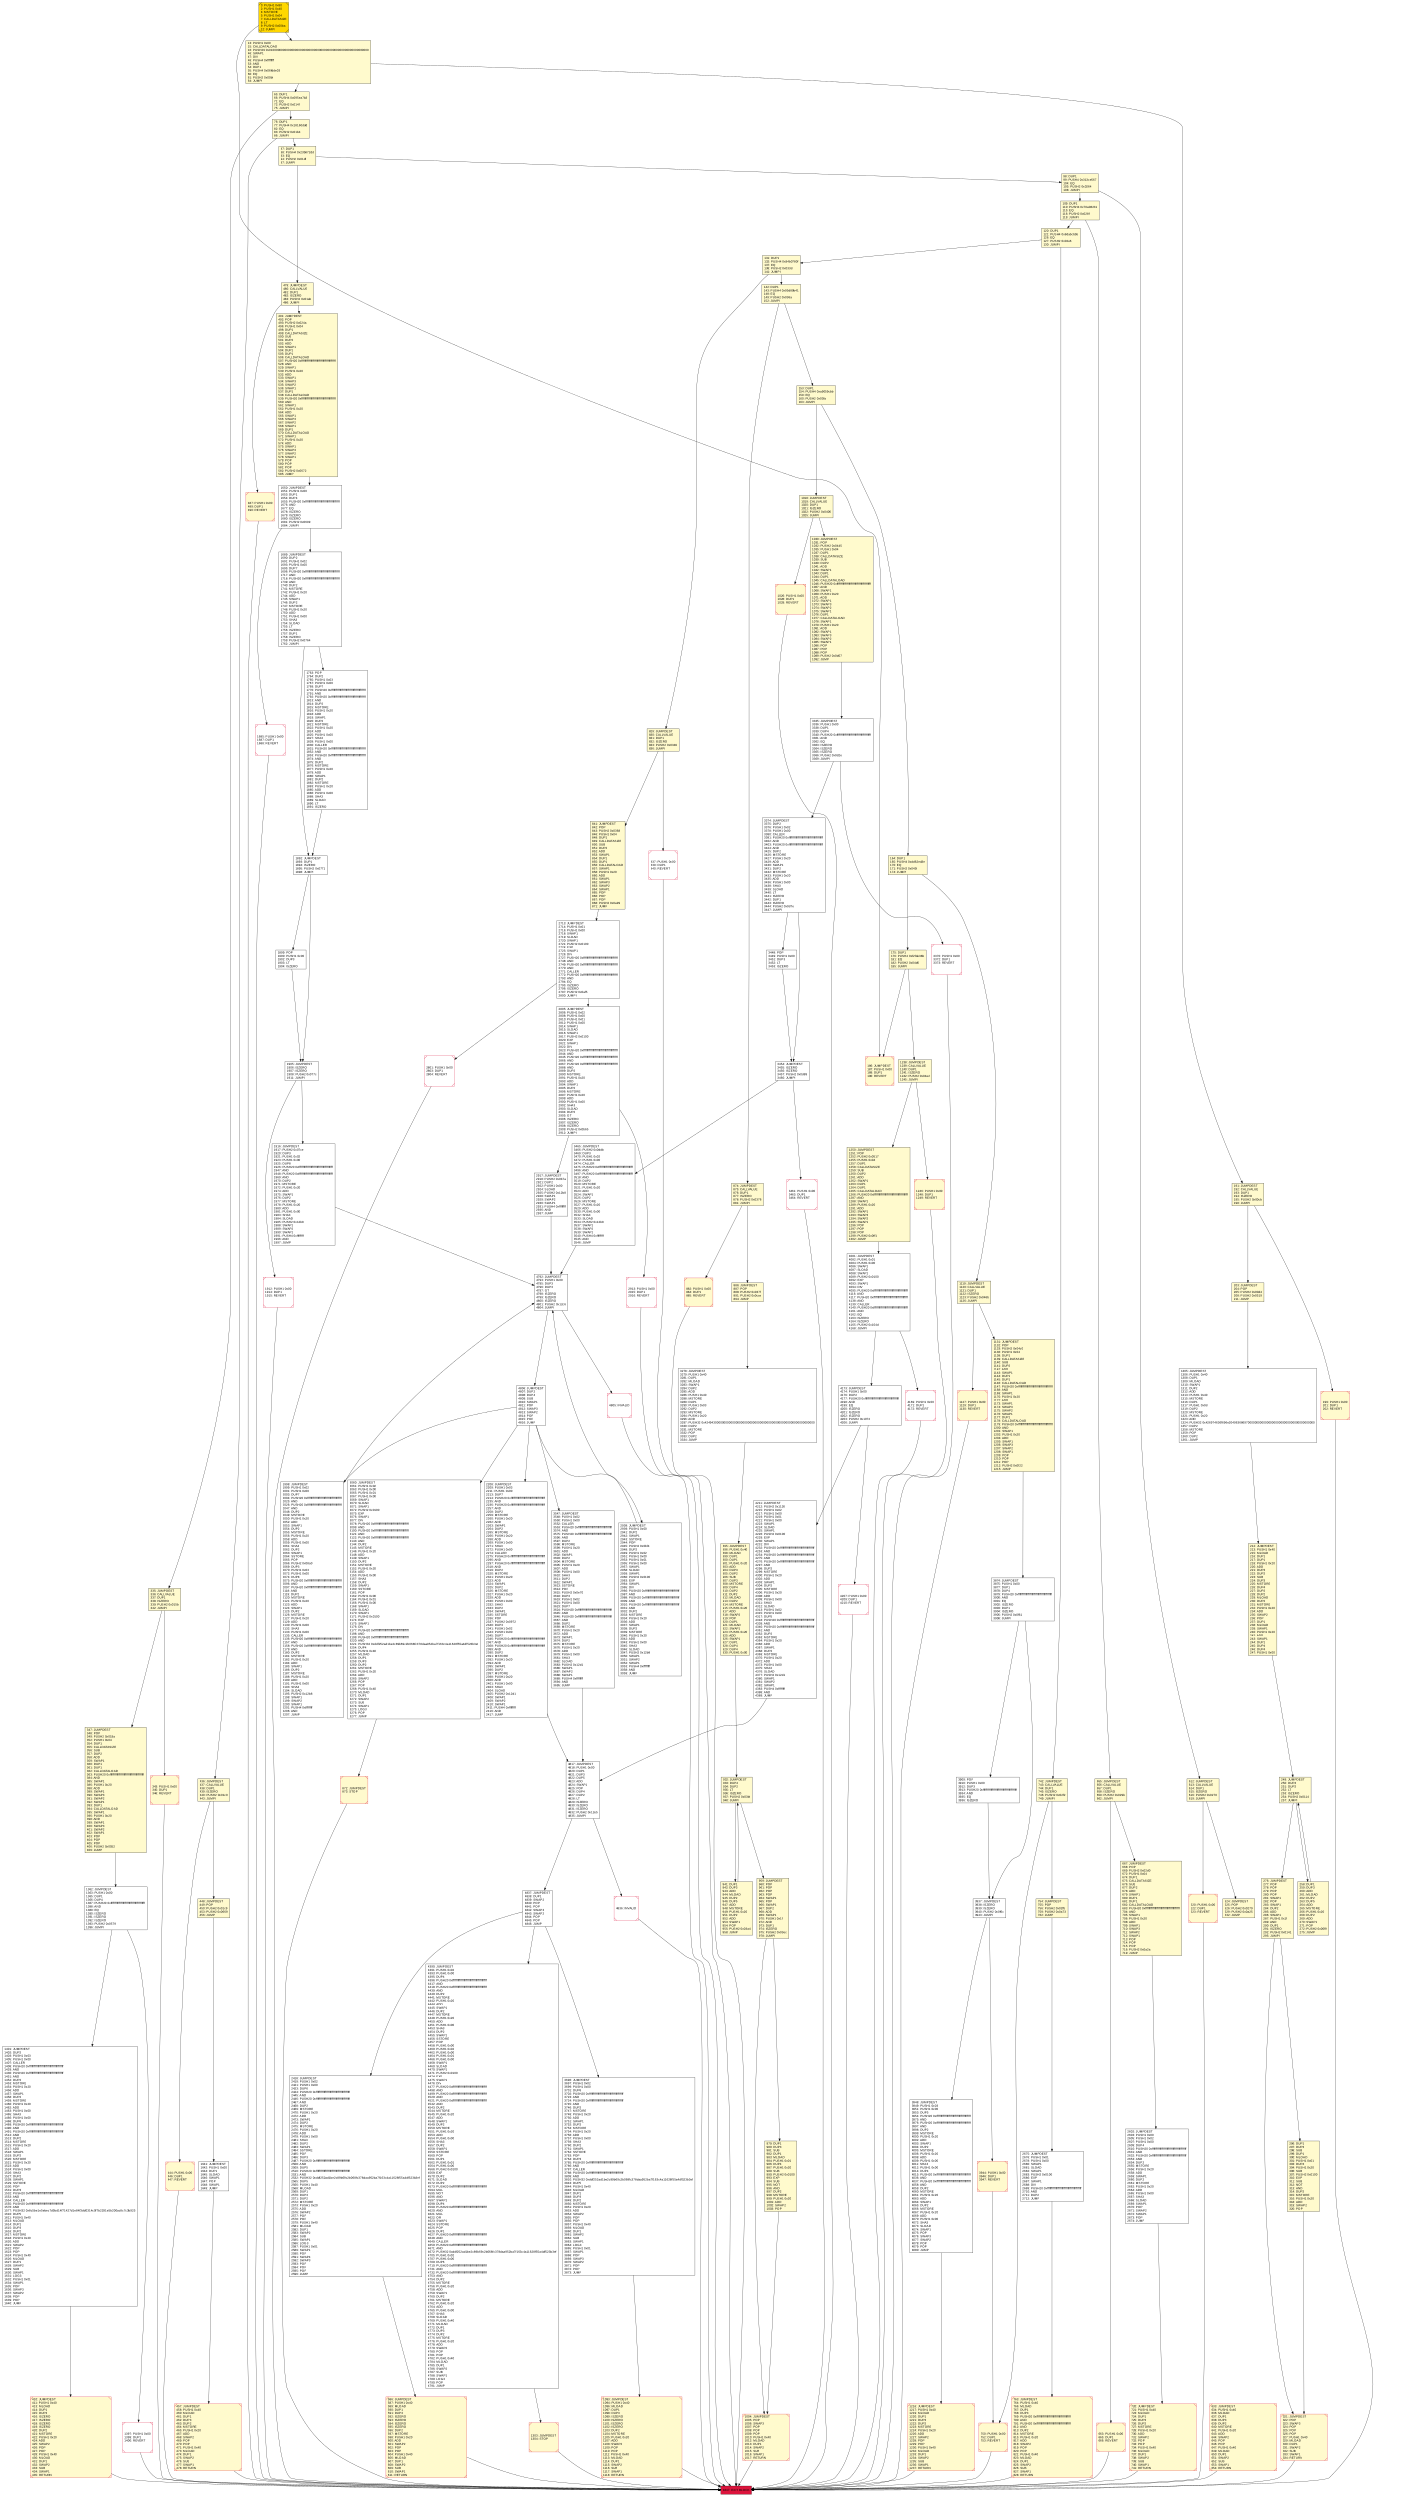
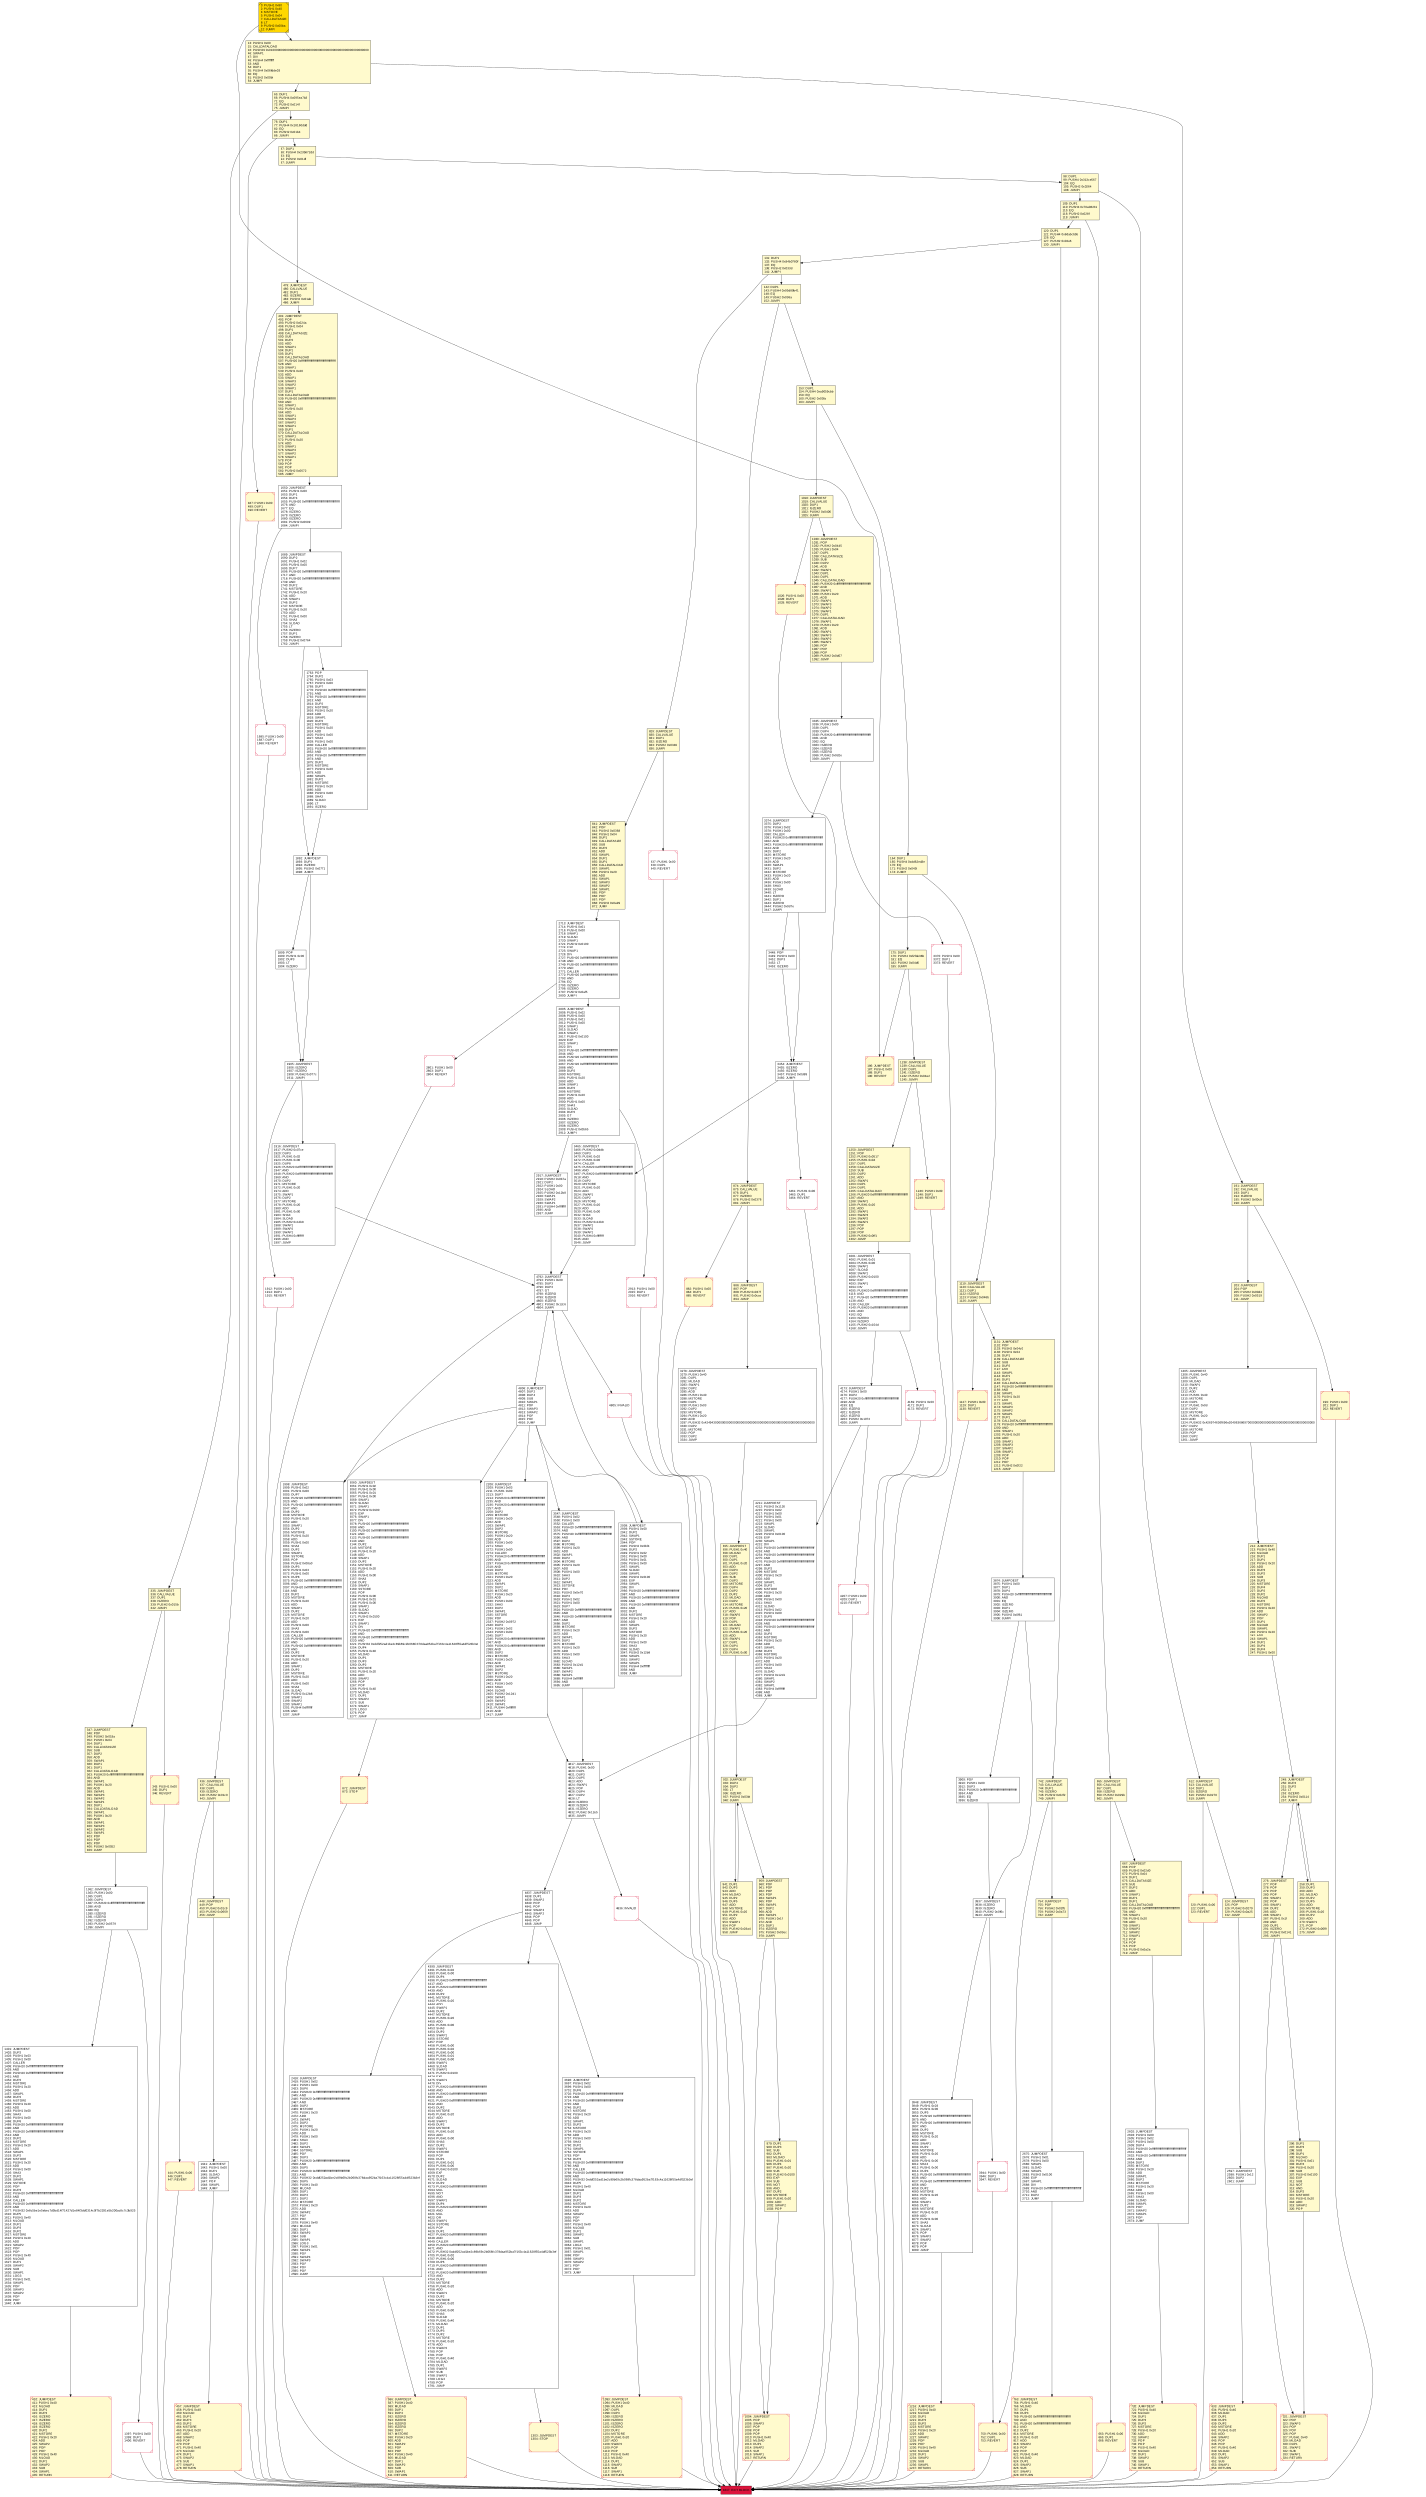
node "3944: PUSH1 0x00 3946: DUP1 3947: REVERT": fillcolor lemonchiffon -> white
node "2597: JUMPDEST 2598: PUSH1 0x12 2600: DUP2 2601: JUMP": added
